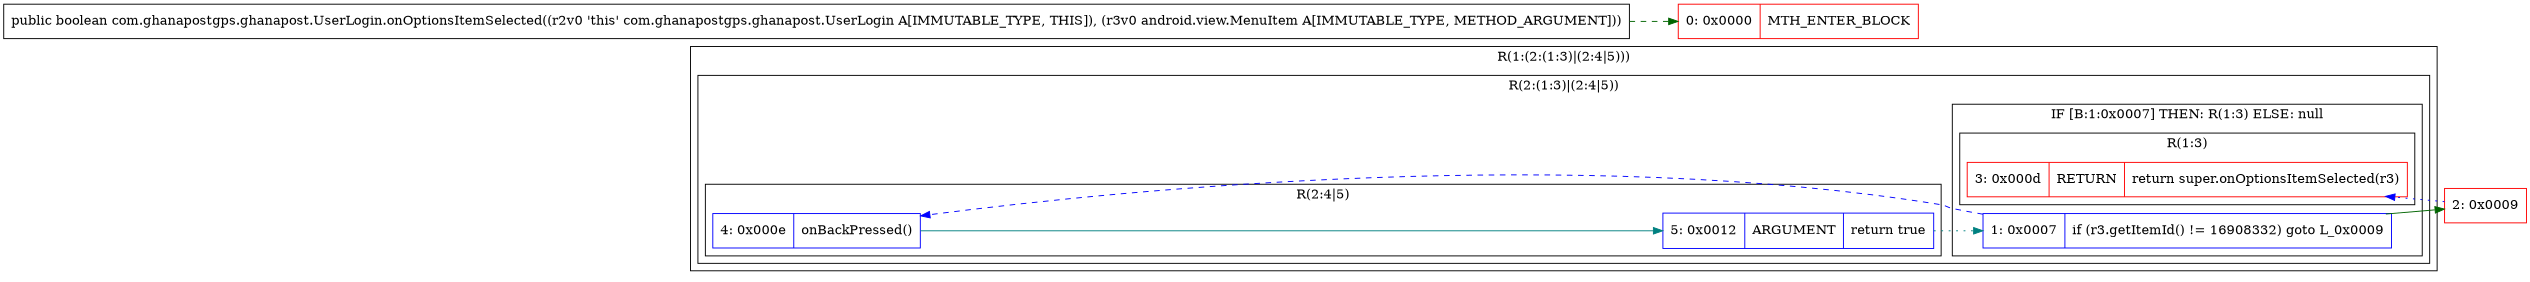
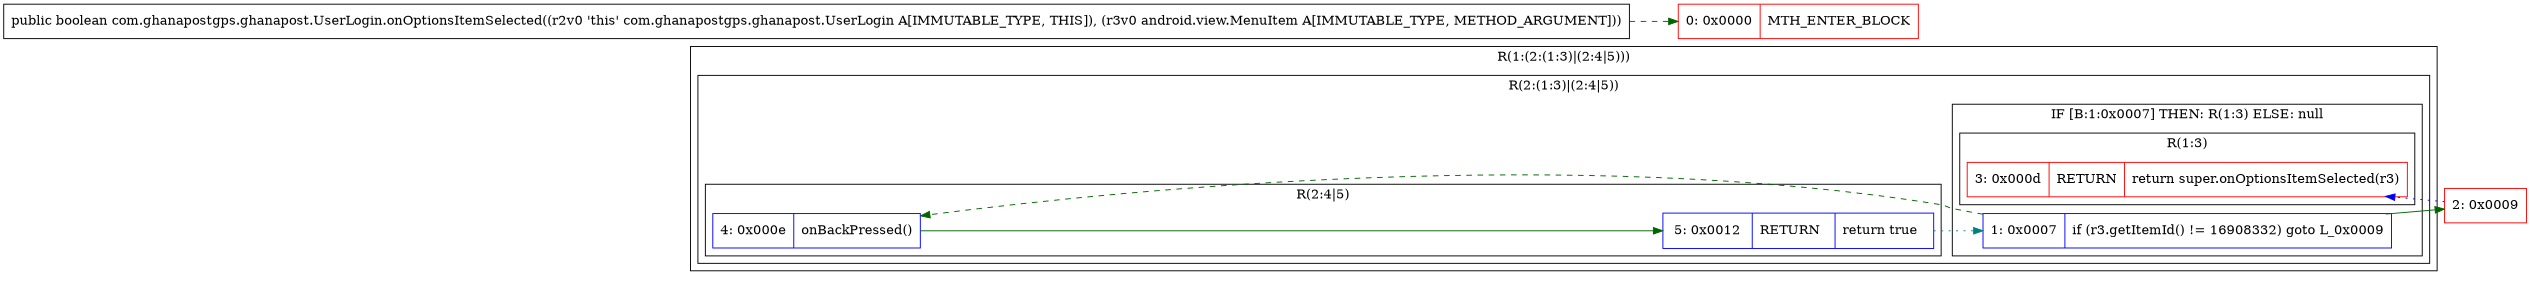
edge "1: 0x0007" -> "4: 0x000e": color blue -> darkgreen
node "5: 0x0012": text "ARGUMENT" -> "RETURN"
edge "4: 0x000e" -> "5: 0x0012": color teal -> darkgreen
